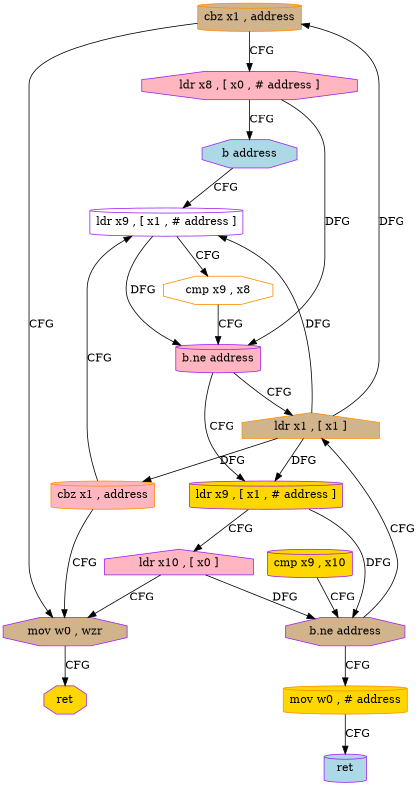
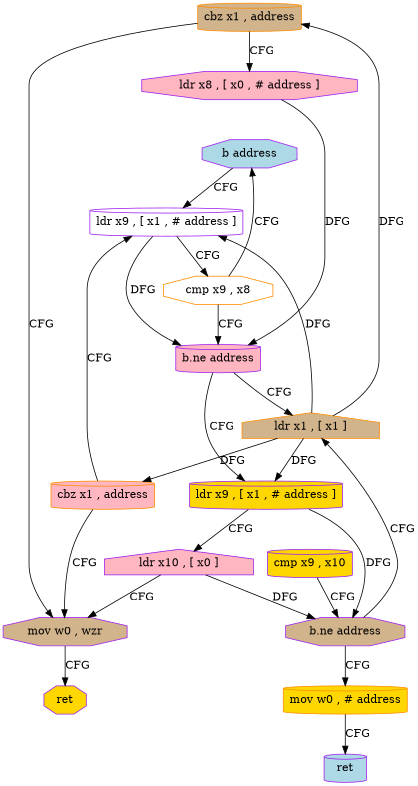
edge "ldr x8 , [ x0 , # address ]" -> "b address": now "cmp x9 , x8" -> "b address"
